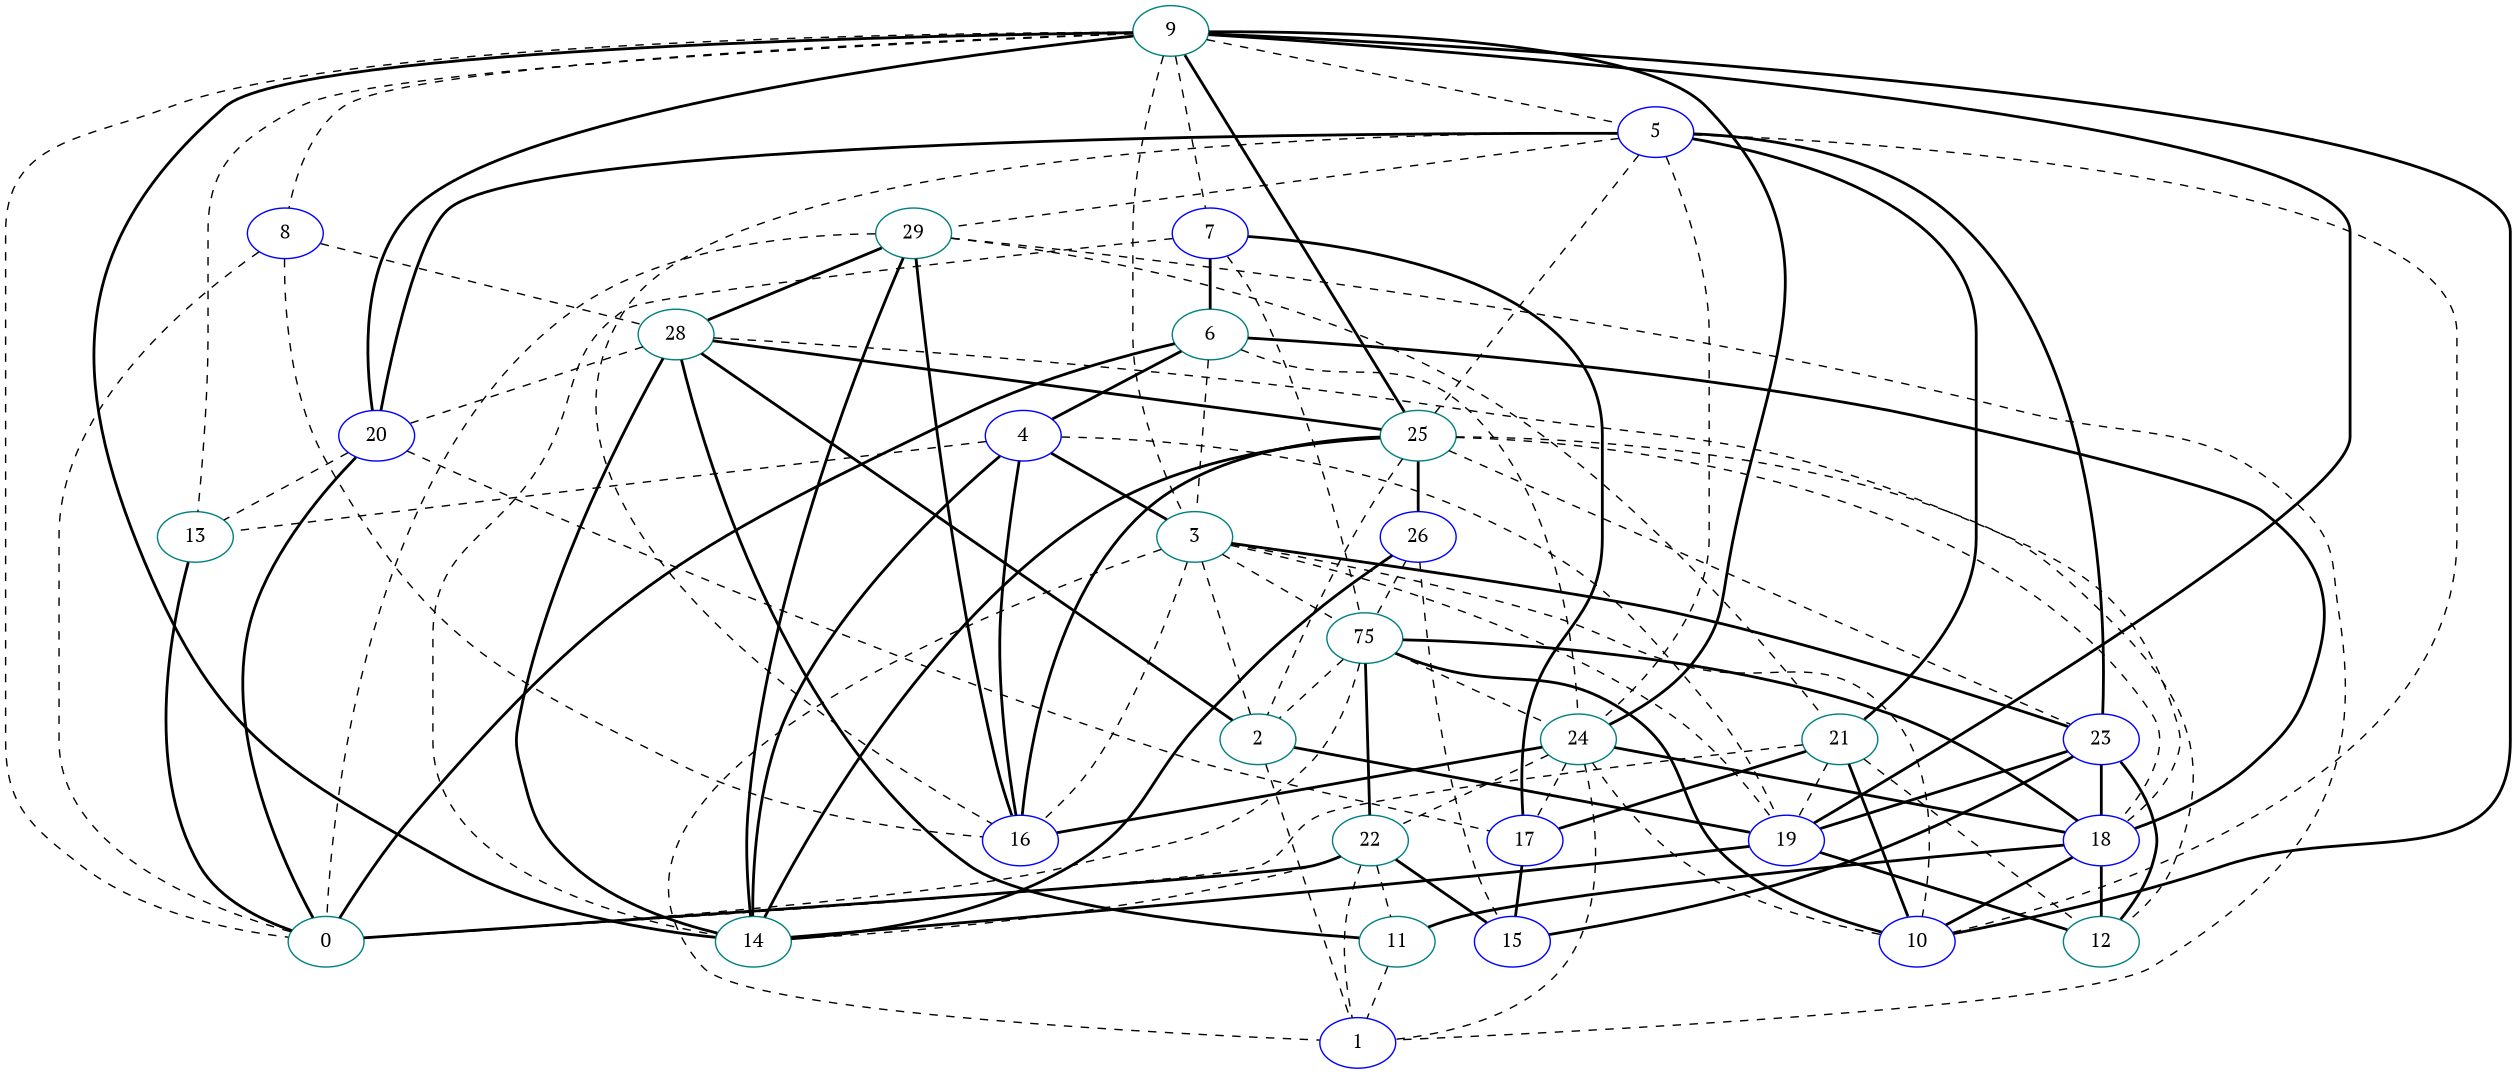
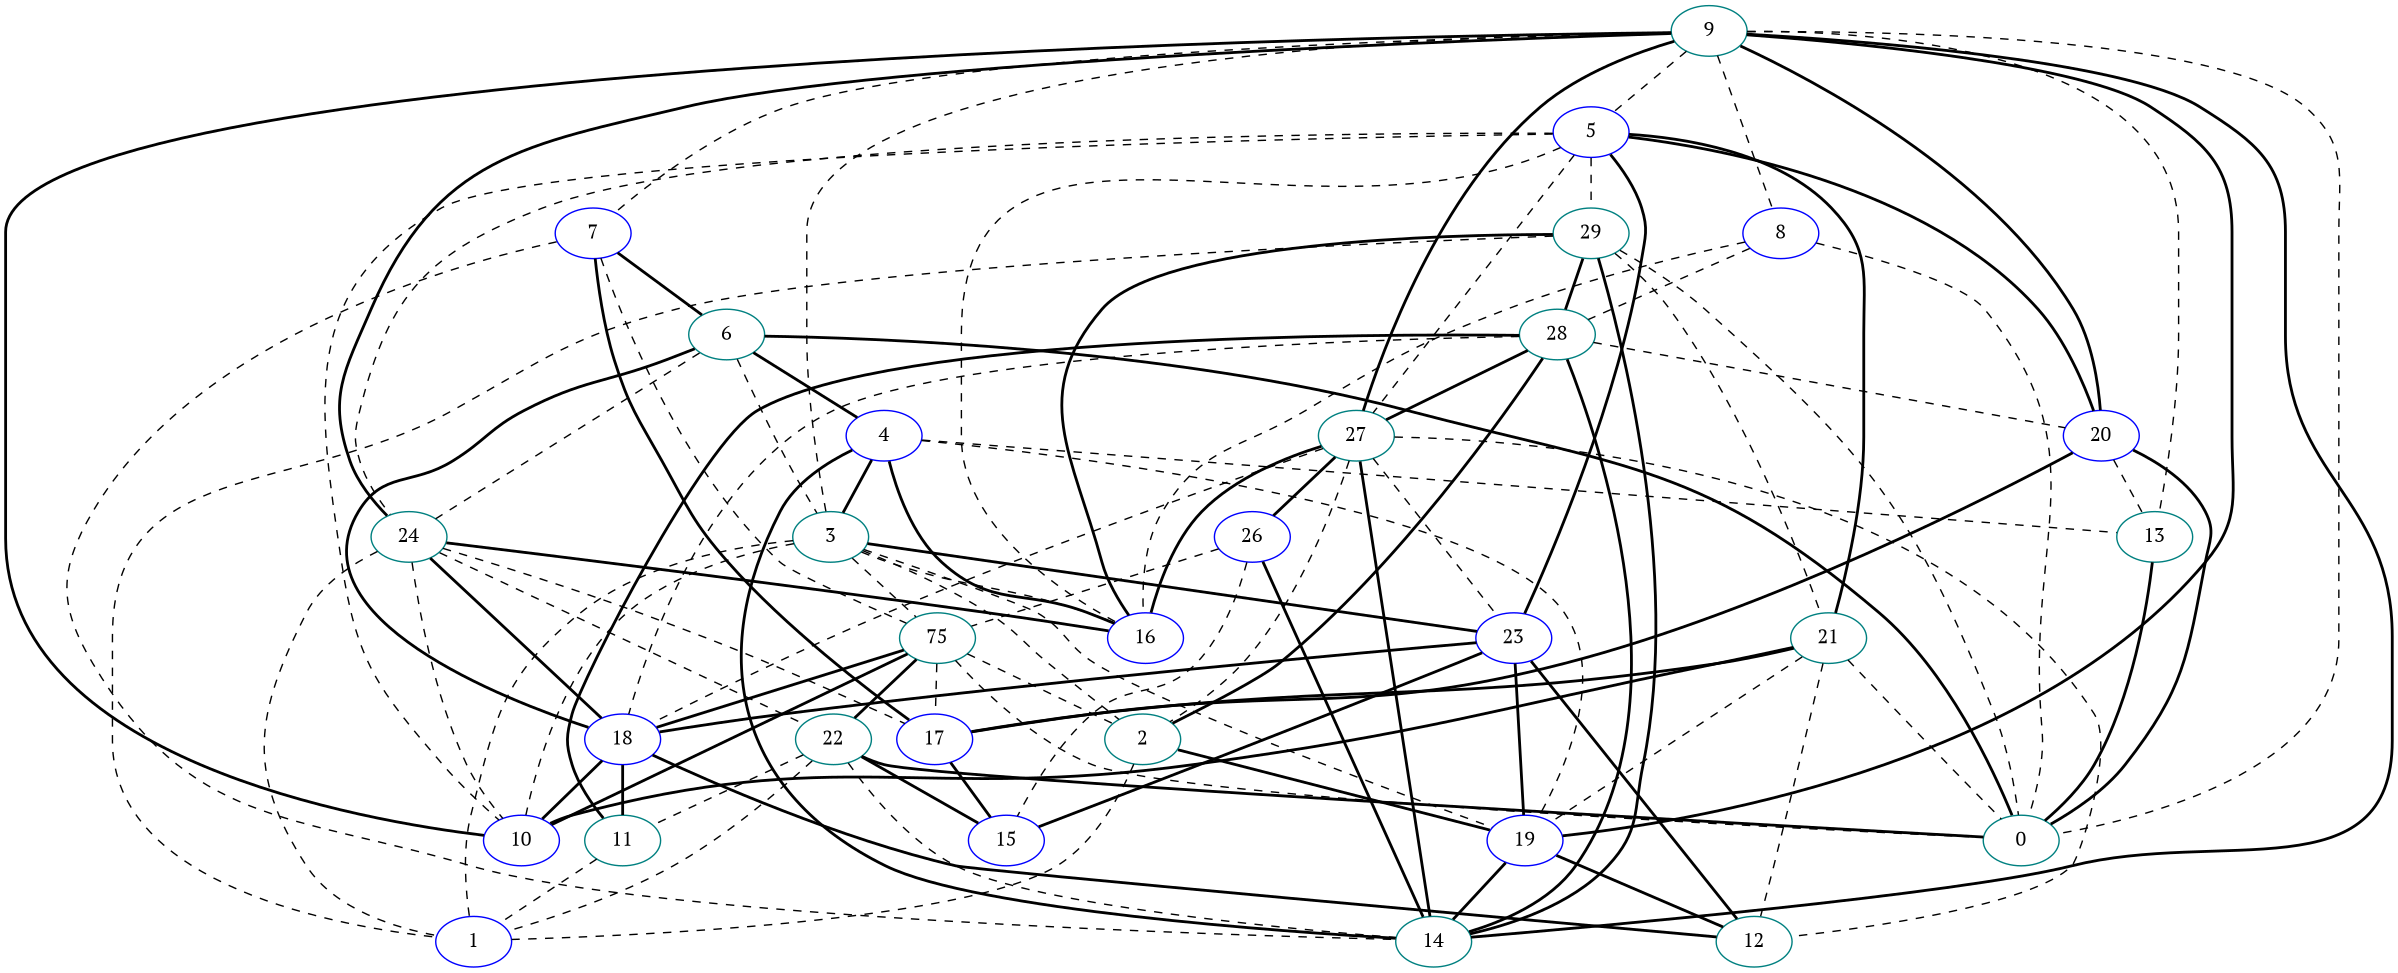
node "25": label "25" -> "27"
edge "20" -- "17": style dashed -> bold
edge "75" -- "24": now "75" -- "17"
